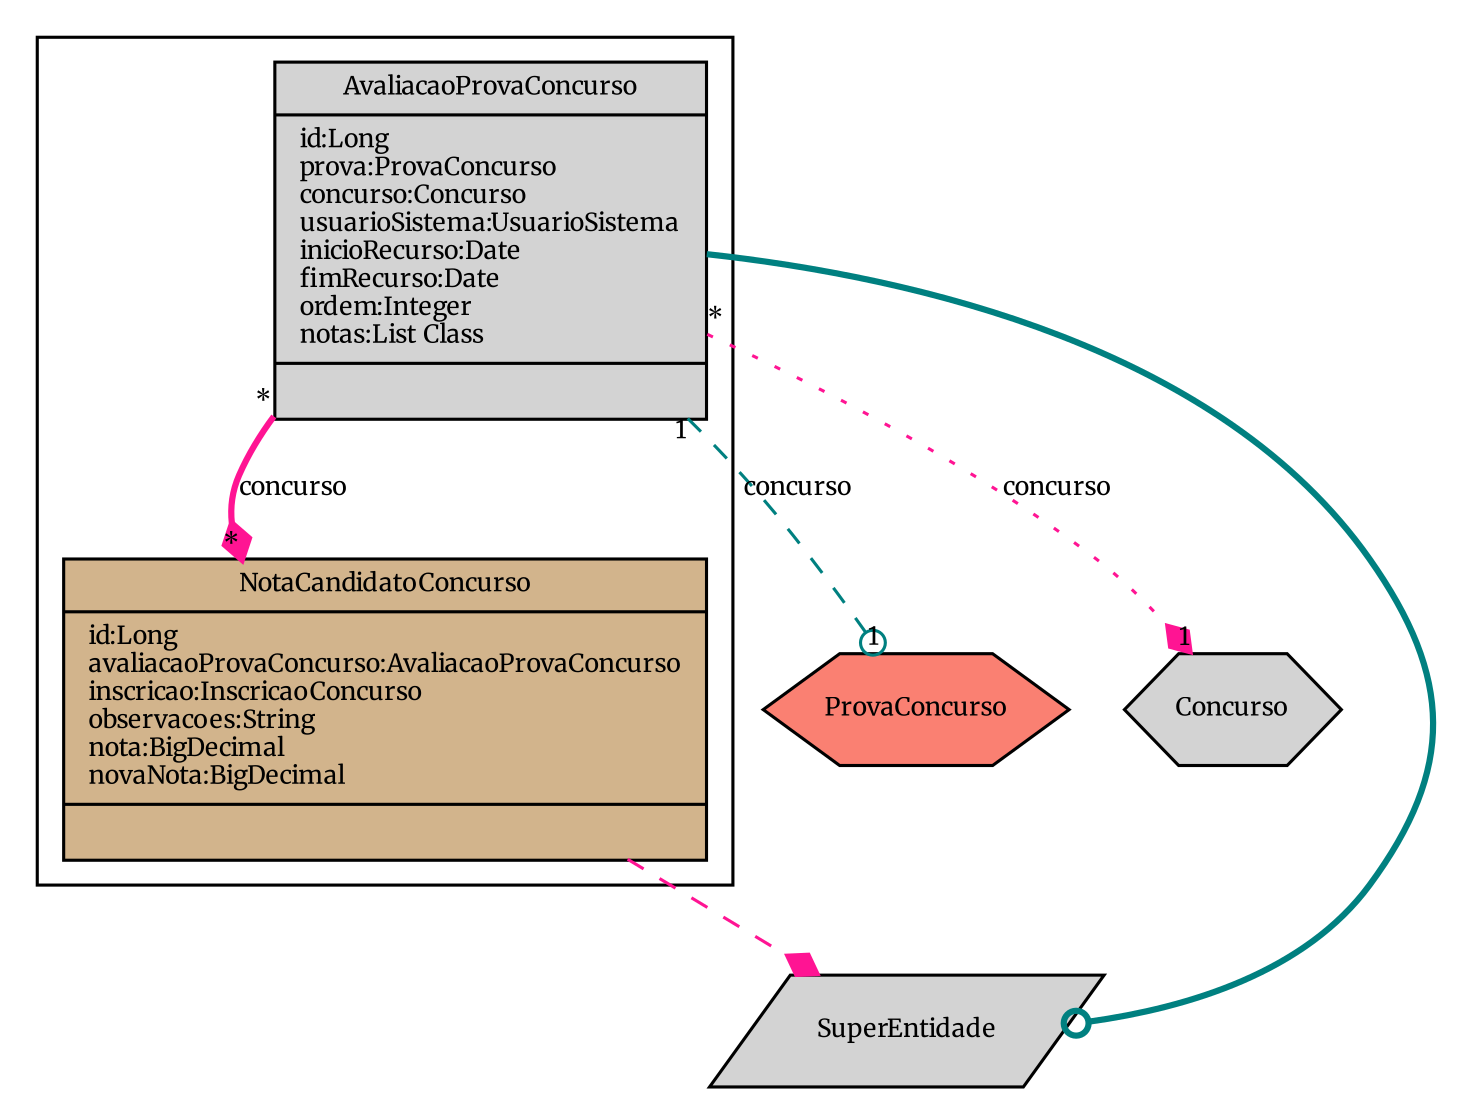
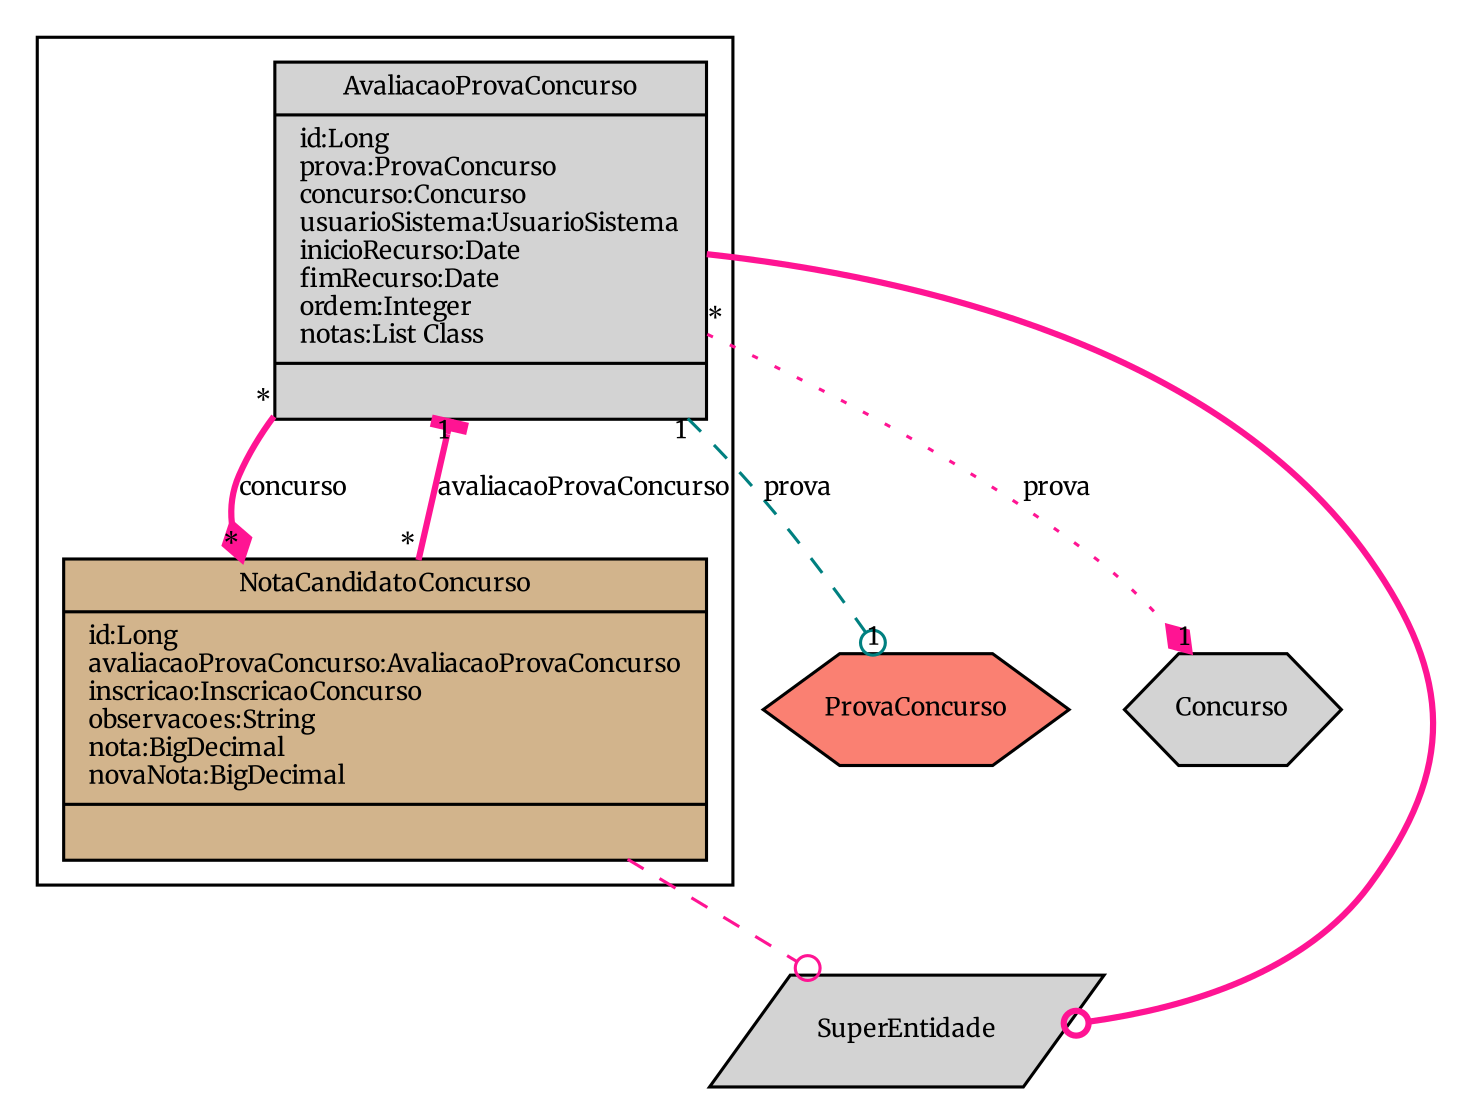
edge "AvaliacaoProvaConcurso" -> "ProvaConcurso": label "concurso" -> "prova"
edge "AvaliacaoProvaConcurso" -> "Concurso": label "concurso" -> "prova"
edge "NotaCandidatoConcurso" -> "AvaliacaoProvaConcurso": added, label "avaliacaoProvaConcurso"
edge "AvaliacaoProvaConcurso" -> "SuperEntidade": color teal -> deeppink
edge "NotaCandidatoConcurso" -> "SuperEntidade": arrowhead diamond -> odot
